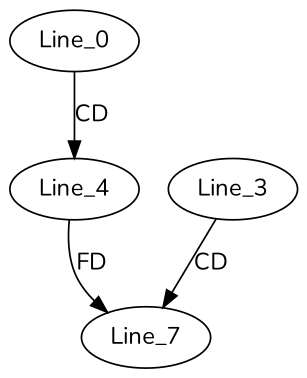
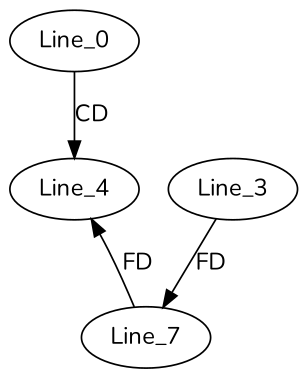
edge "Line_3" -> "Line_7": label "CD" -> "FD"
edge "Line_4" -> "Line_7": reversed
